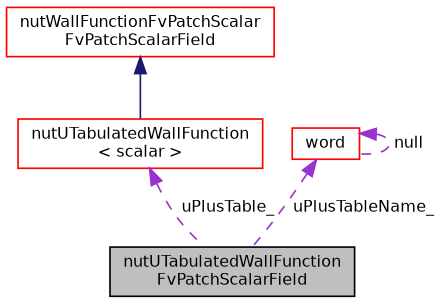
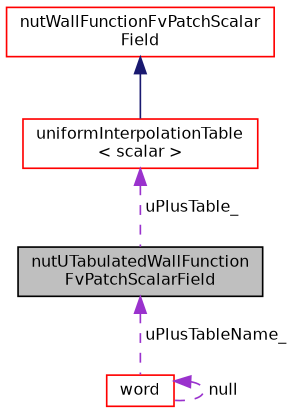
node "nutWallFunctionFvPatchScalar FvPatchScalarField": label "nutWallFunctionFvPatchScalar FvPatchScalarField" -> "nutWallFunctionFvPatchScalar Field"
node "nutUTabulatedWallFunction < scalar >": label "nutUTabulatedWallFunction < scalar >" -> "uniformInterpolationTable < scalar >"
edge "nutUTabulatedWallFunction FvPatchScalarField" -> "word": reversed
